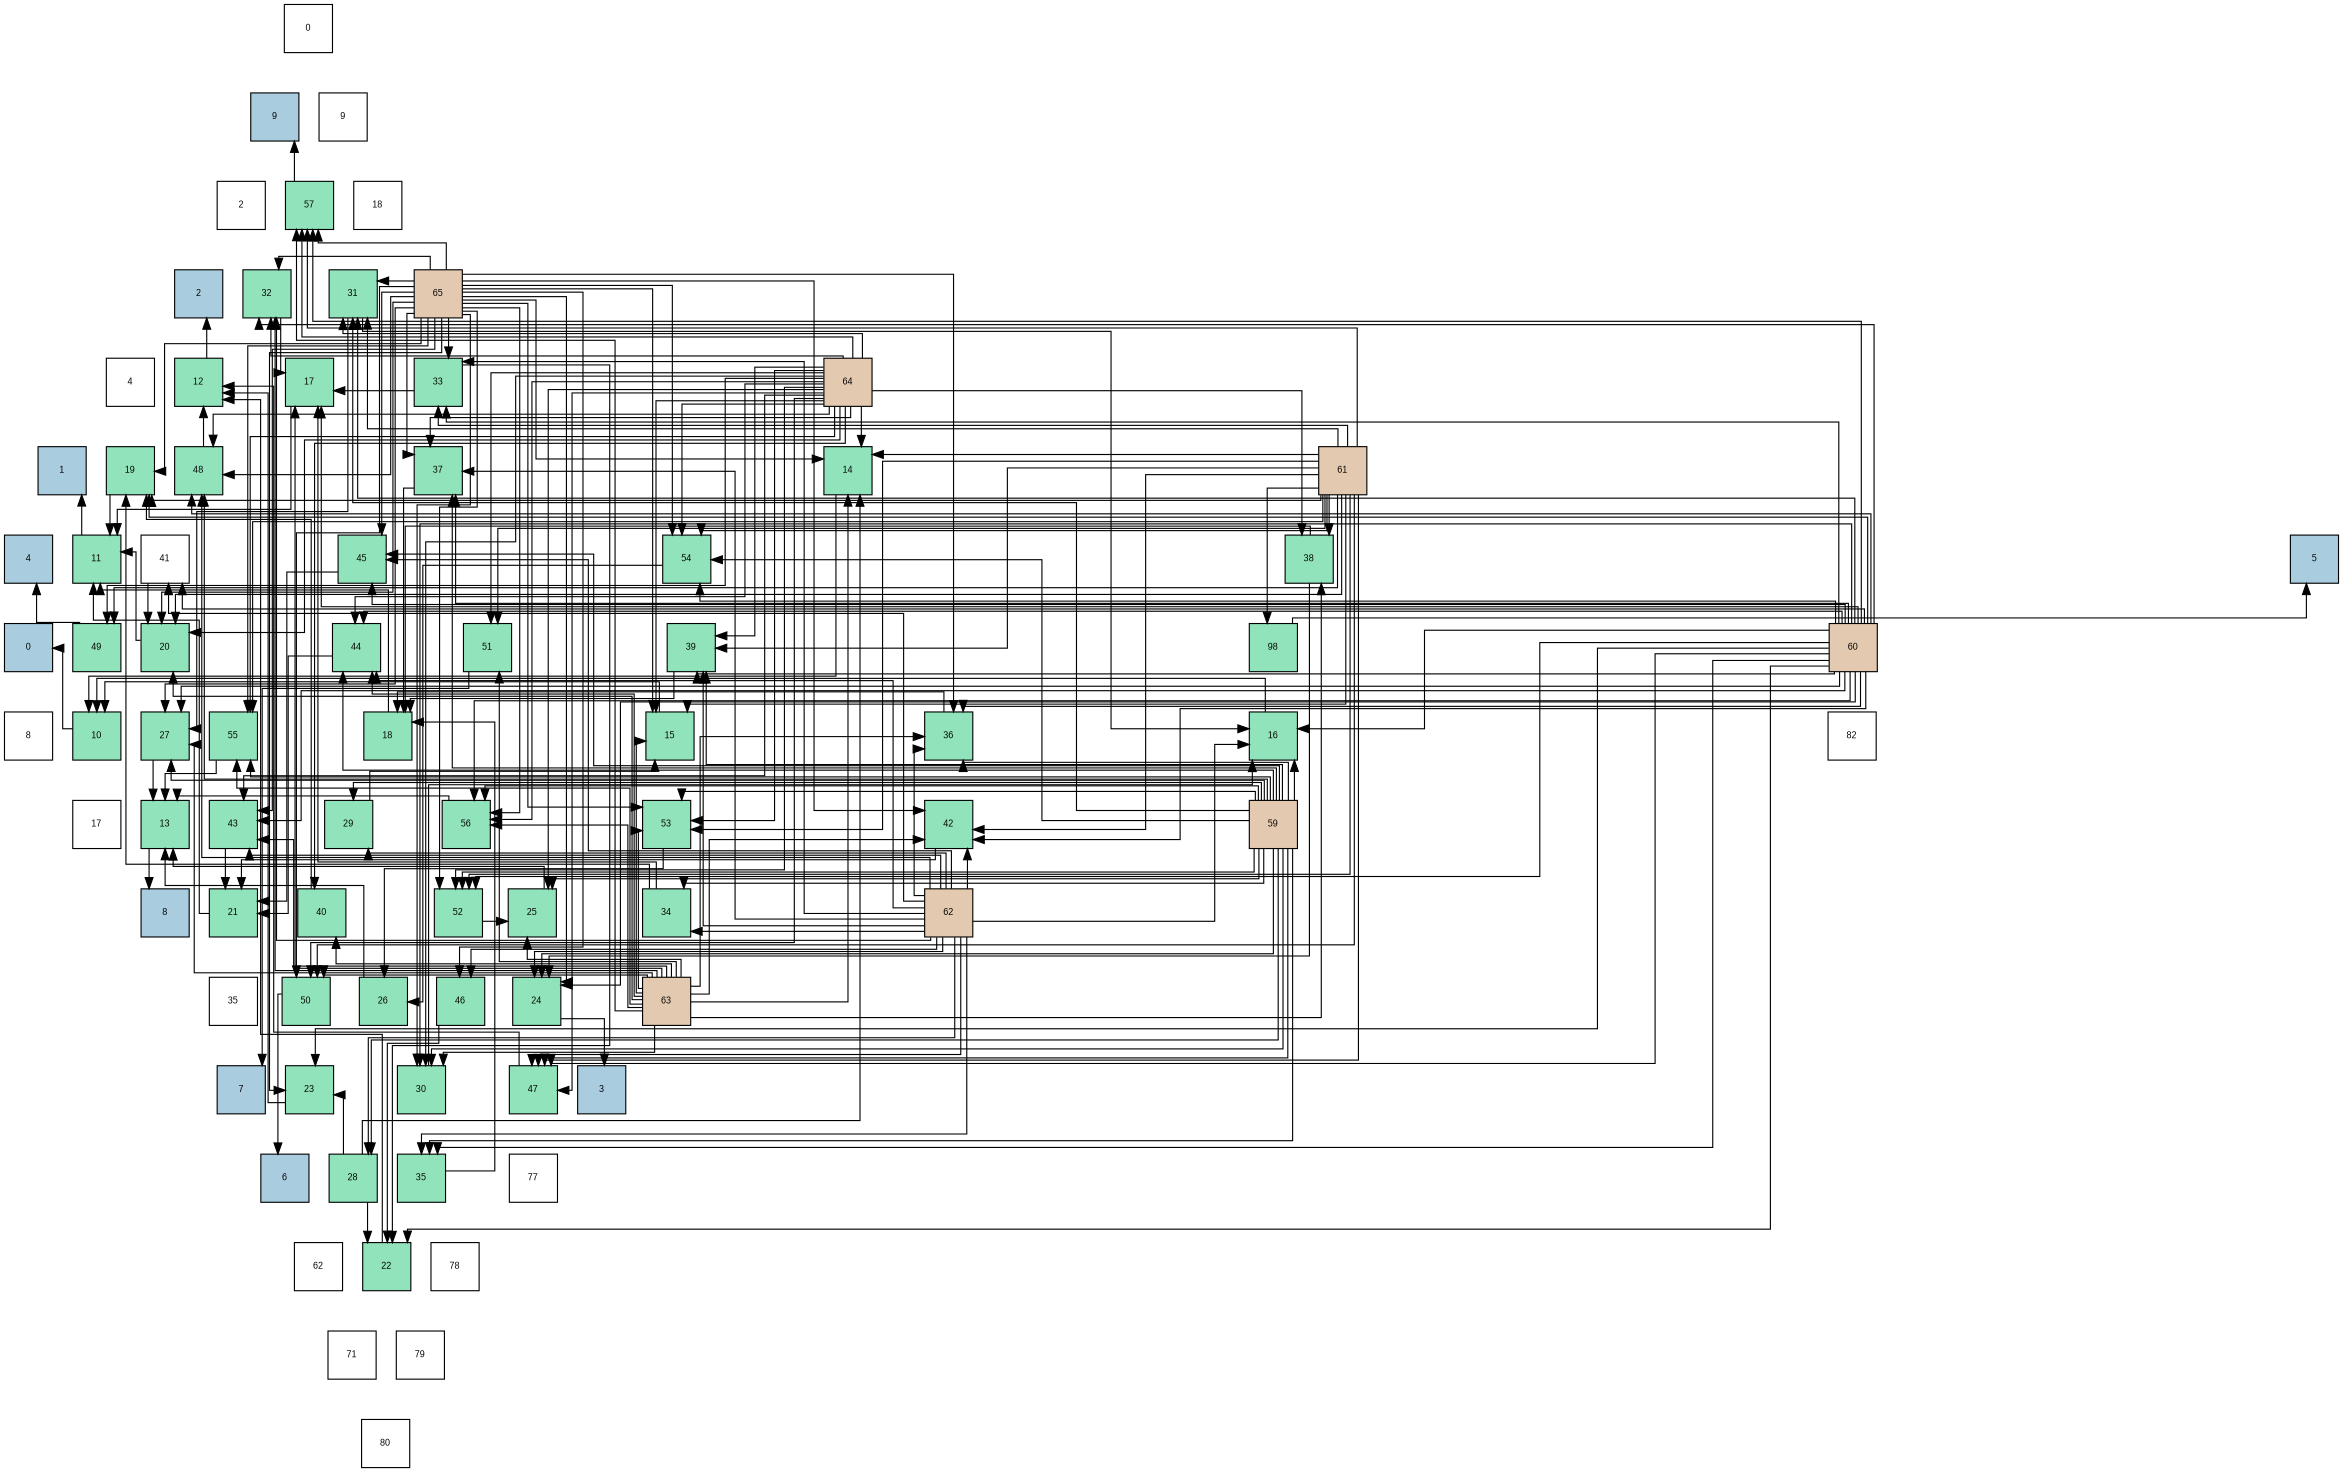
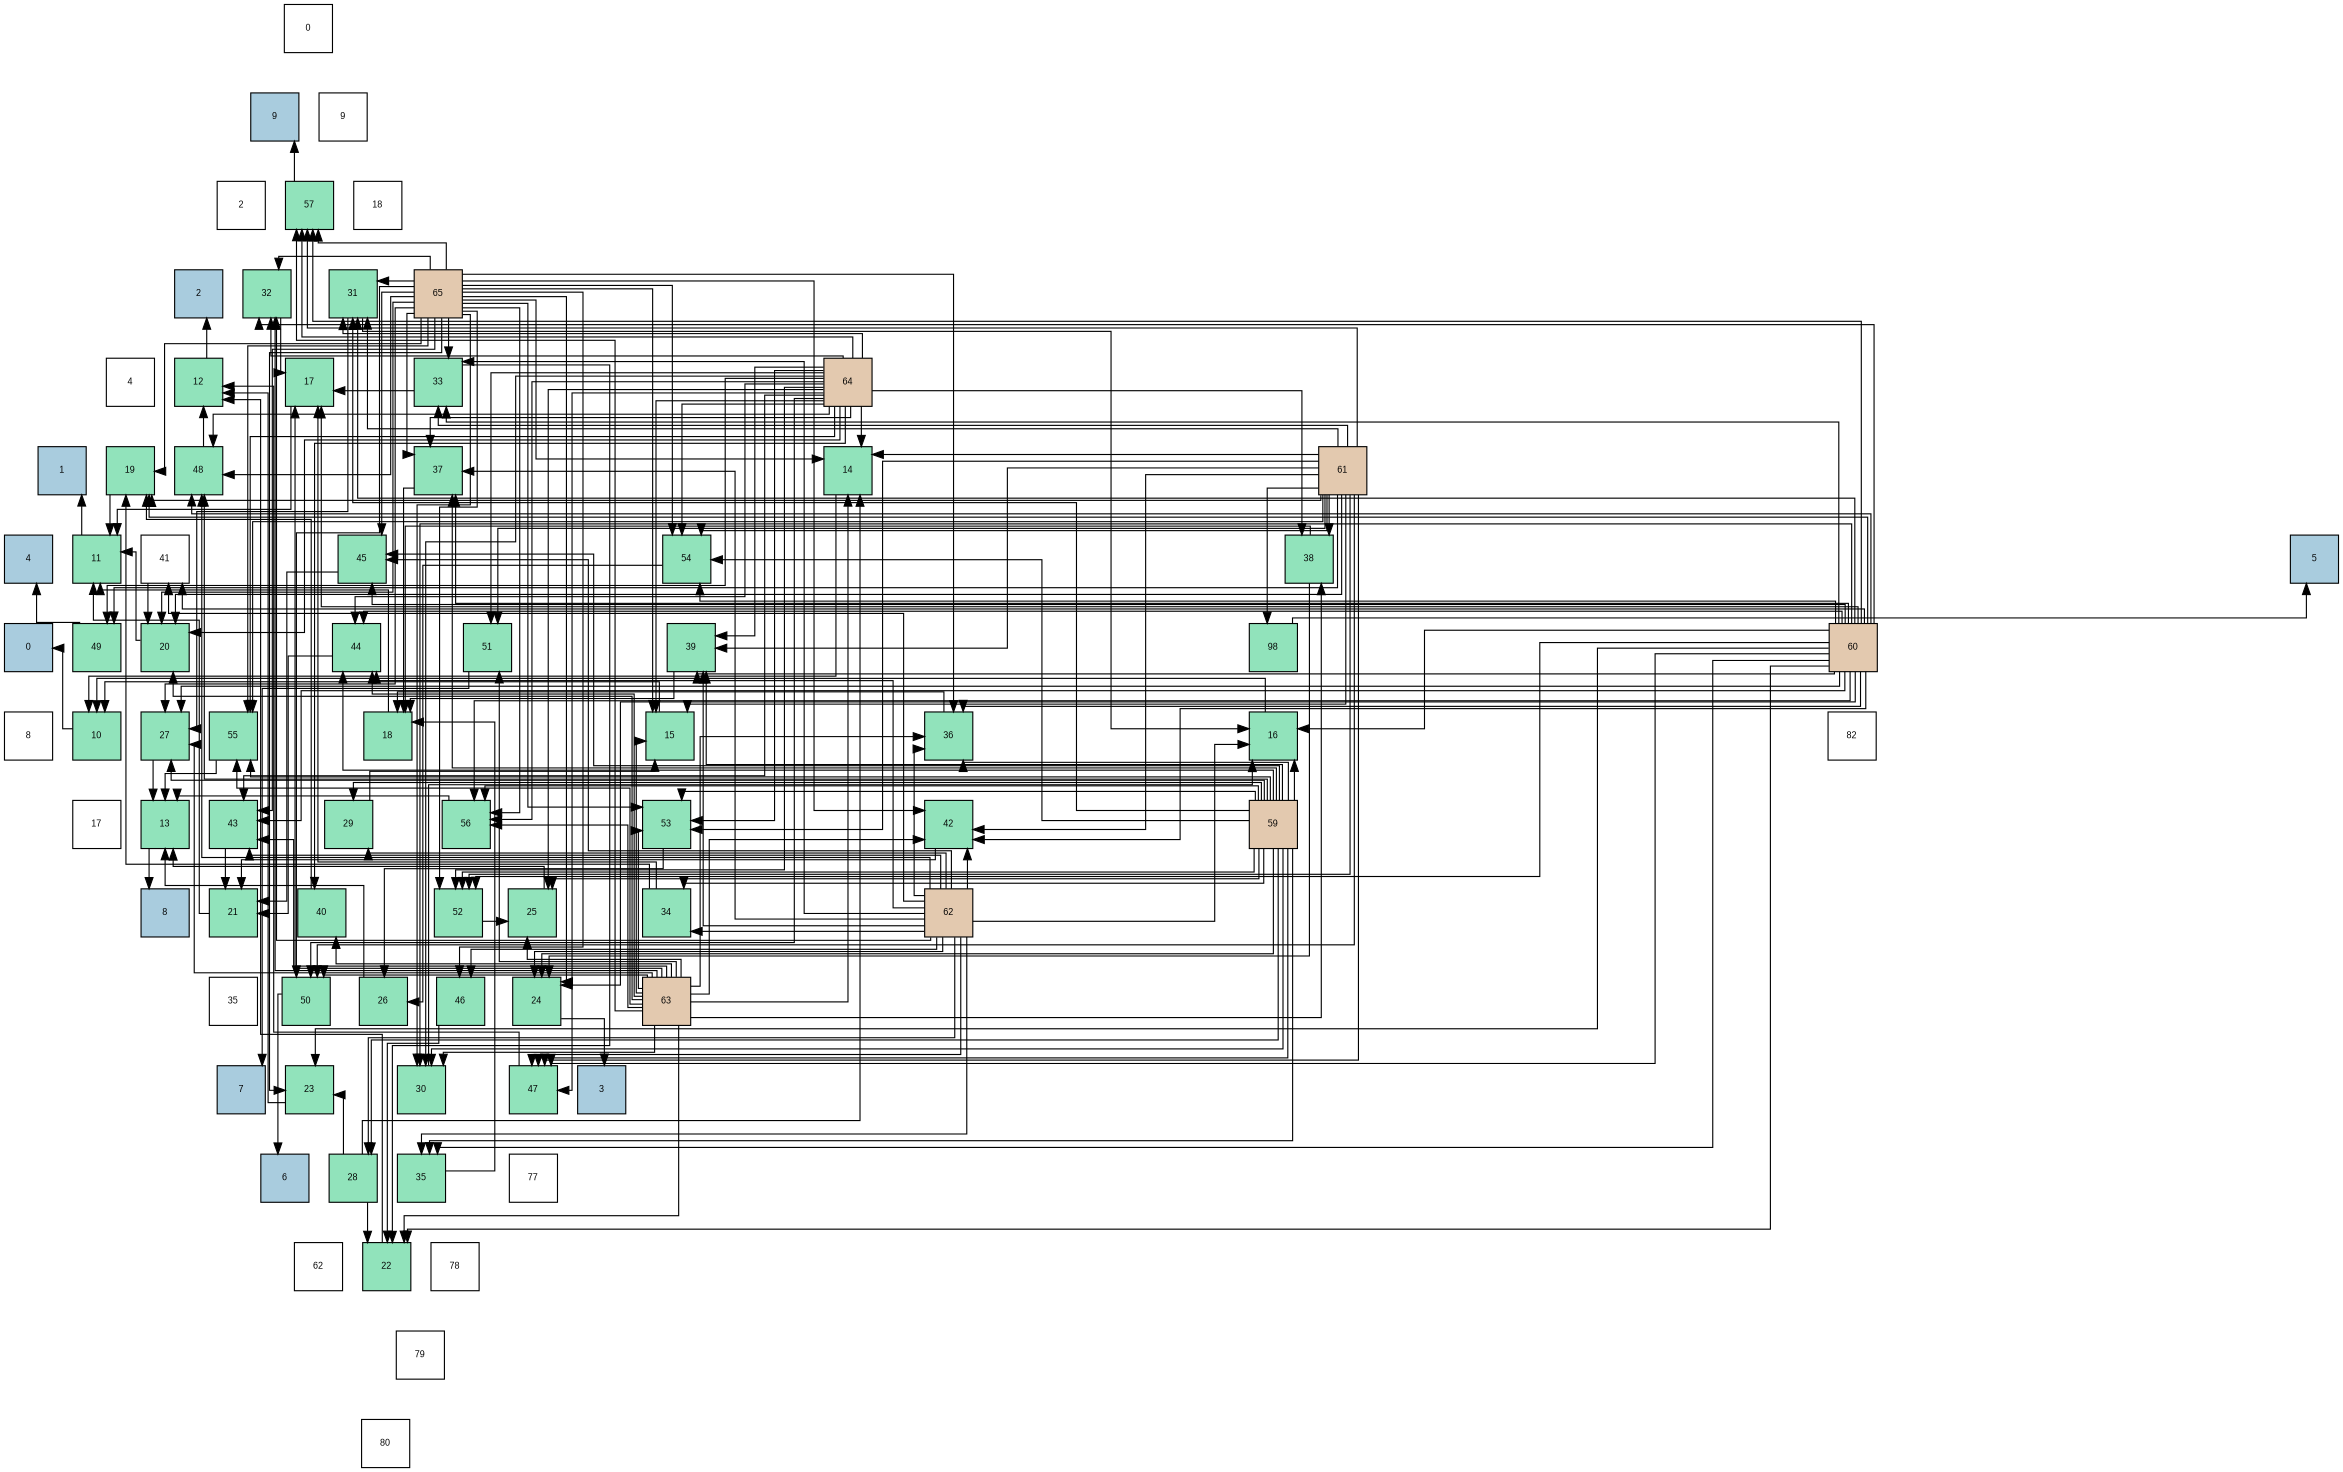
edge "63" -> "22": added
node "71": removed
